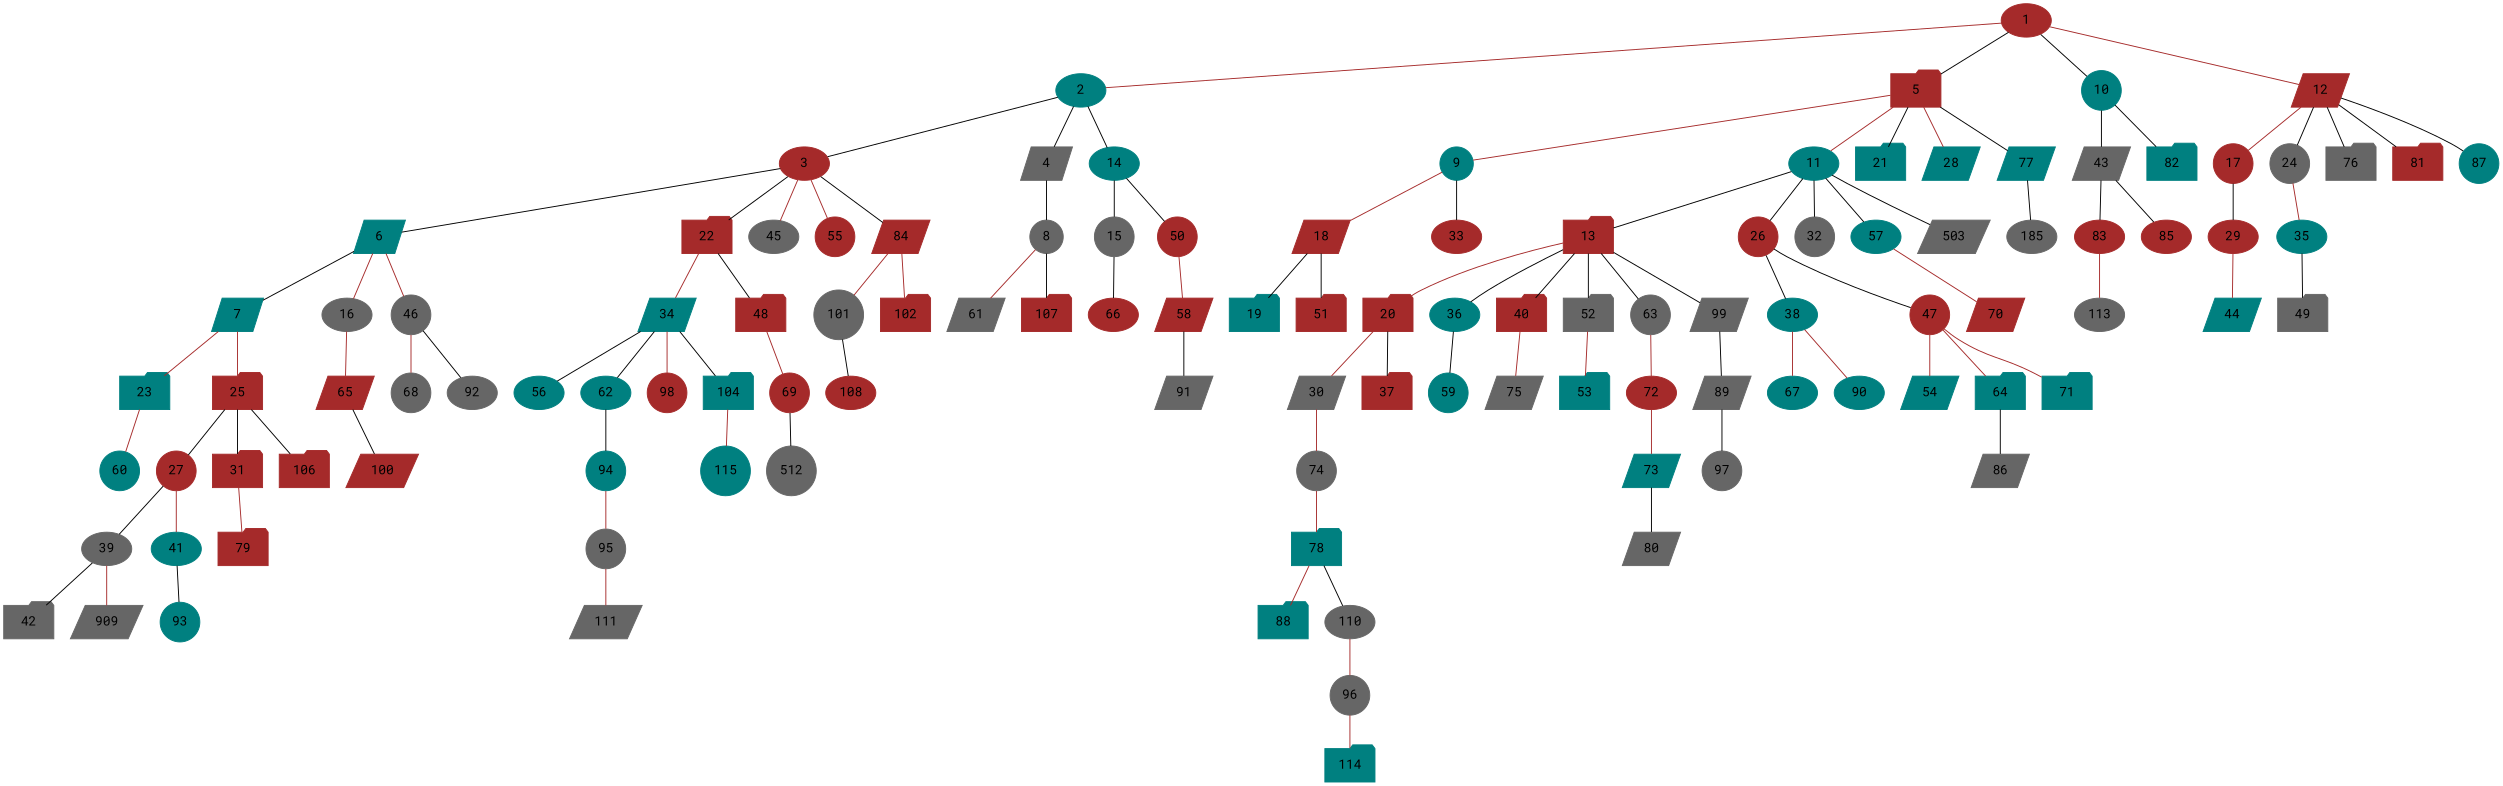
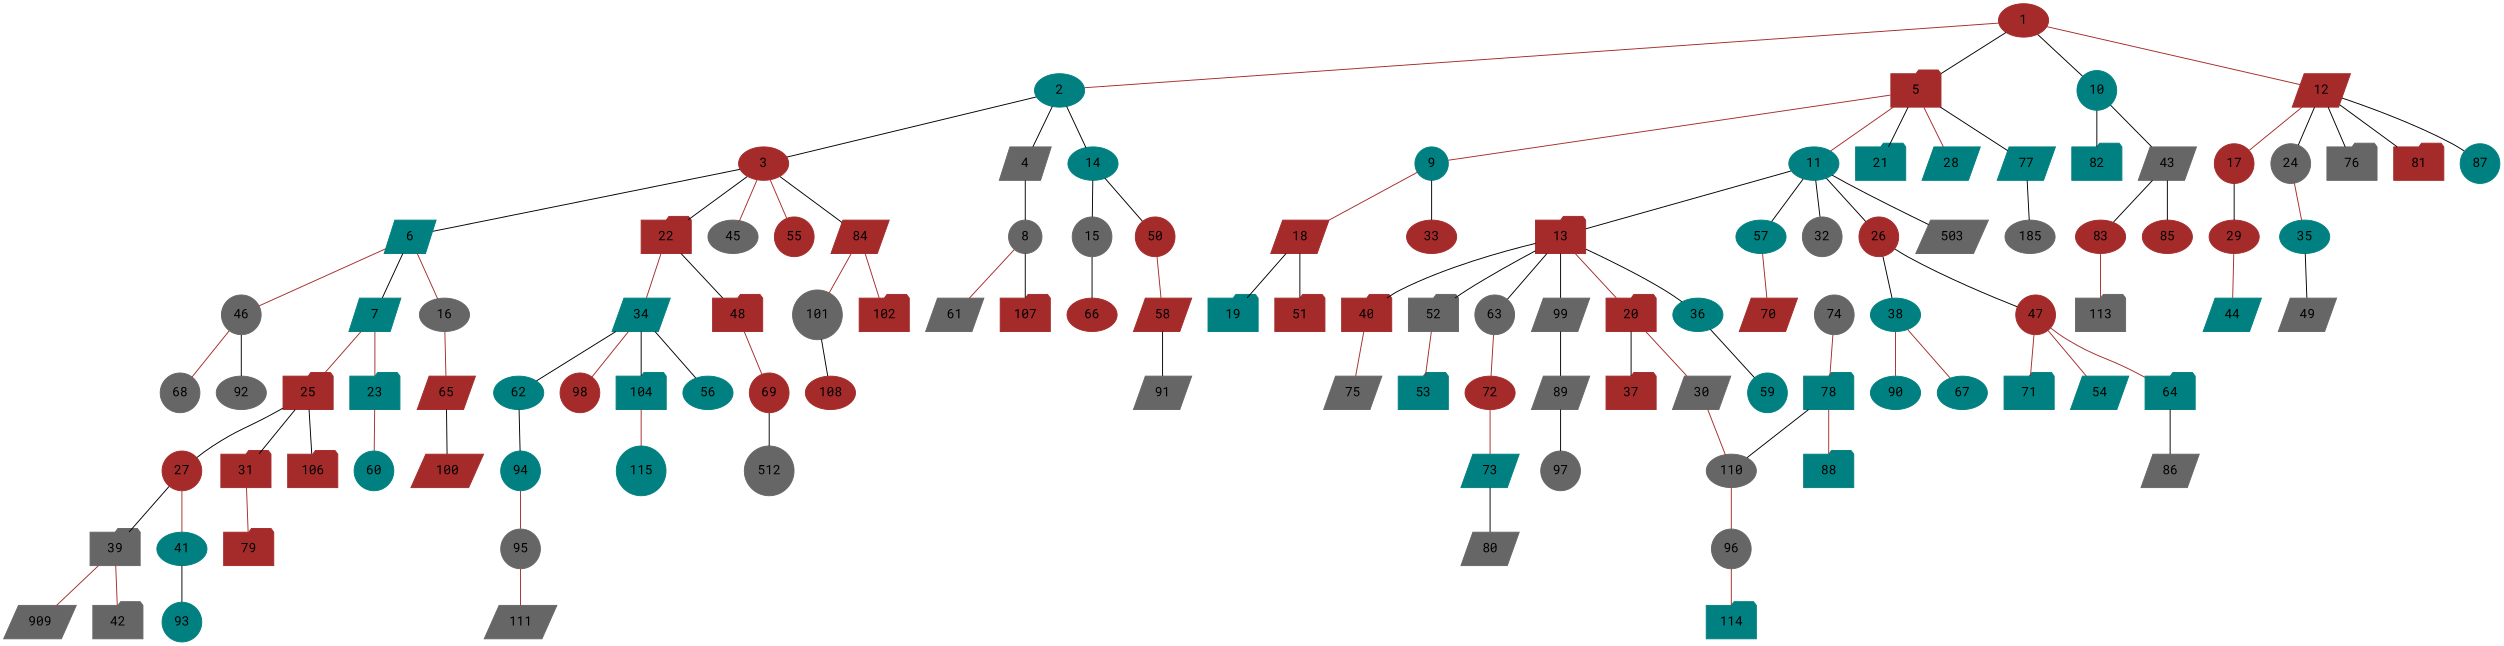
node "113": shape ellipse -> folder
node "49": shape folder -> parallelogram
edge "30" -- "74": now "30" -- "110"
node "39": shape ellipse -> folder
edge "39" -- "42": color black -> brown
